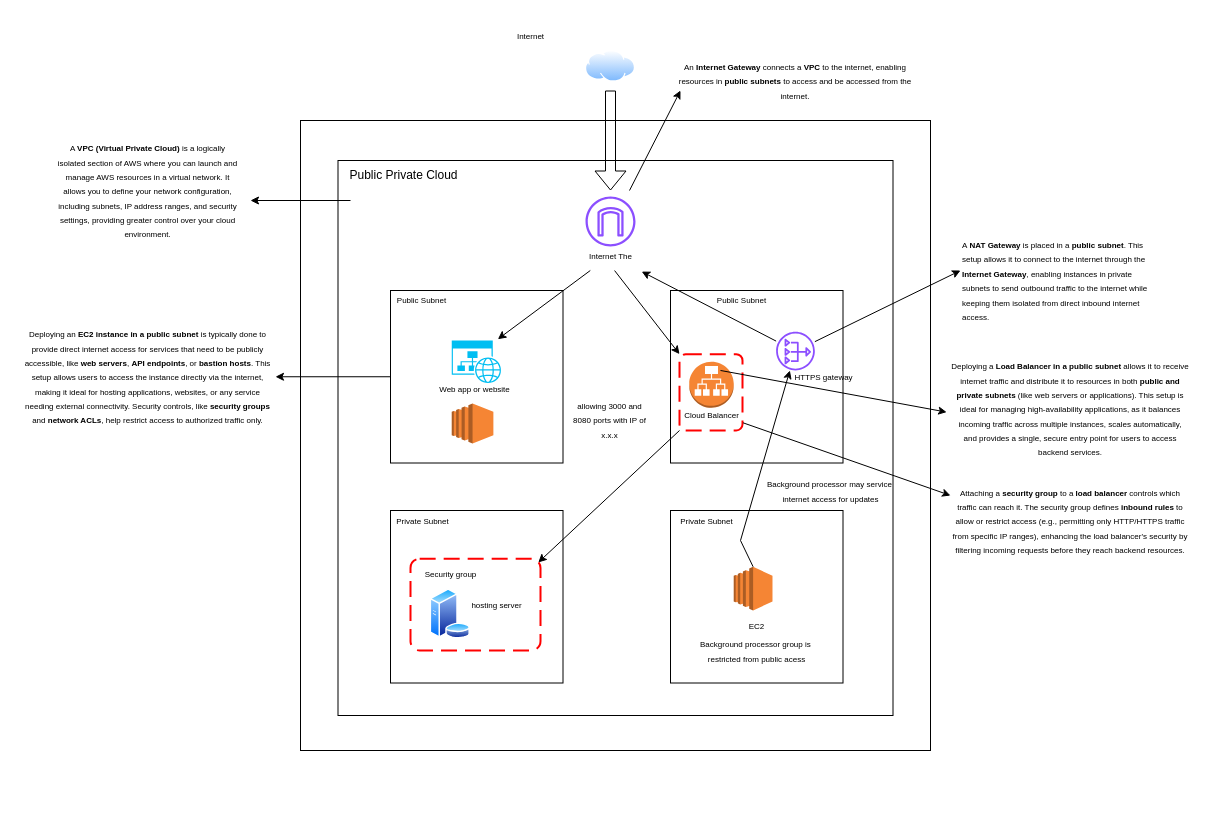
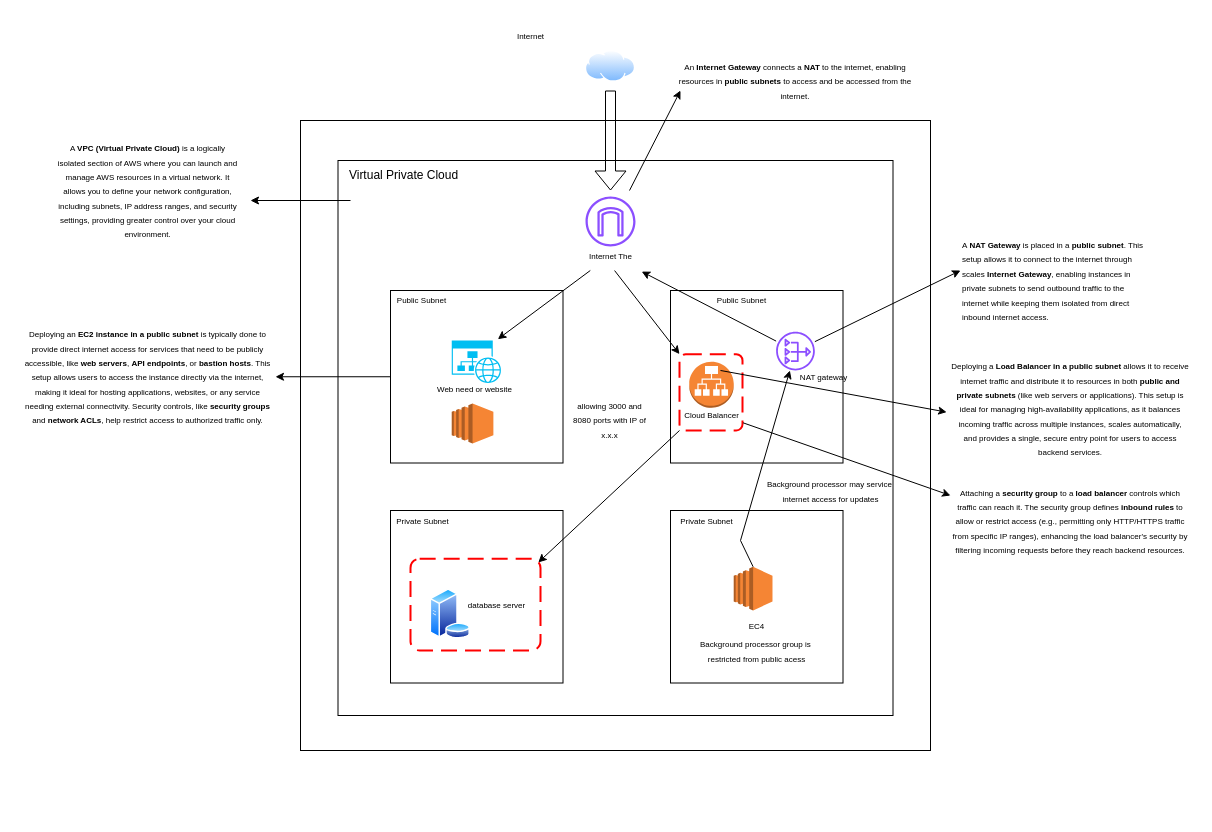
node "An Internet Gateway connects a VPC to the internet, enabling resources in public subnets to access and be accessed from the internet.": label "An Internet Gateway connects a VPC to the internet, enabling resources in public subnets to access and be accessed from the internet." -> "An Internet Gateway connects a NAT to the internet, enabling resources in public subnets to access and be accessed from the internet."
node "Public Private Cloud": label "Public Private Cloud" -> "Virtual Private Cloud"
node "A NAT Gateway is placed in a public subnet. This setup allows it to connect to the internet through the Internet Gateway, enabling instances in private subnets to send outbound traffic to the internet while keeping them isolated from direct inbound internet access.": label "A NAT Gateway is placed in a public subnet. This setup allows it to connect to the internet through the Internet Gateway, enabling instances in private subnets to send outbound traffic to the internet while keeping them isolated from direct inbound internet access." -> "A NAT Gateway is placed in a public subnet. This setup allows it to connect to the internet through scales Internet Gateway, enabling instances in private subnets to send outbound traffic to the internet while keeping them isolated from direct inbound internet access."
node "HTTPS gateway": label "HTTPS gateway" -> "NAT gateway"
node "Web app or website": label "Web app or website" -> "Web need or website"
node "Security group": removed
node "hosting server": label "hosting server" -> "database server"
node "EC2": label "EC2" -> "EC4"
